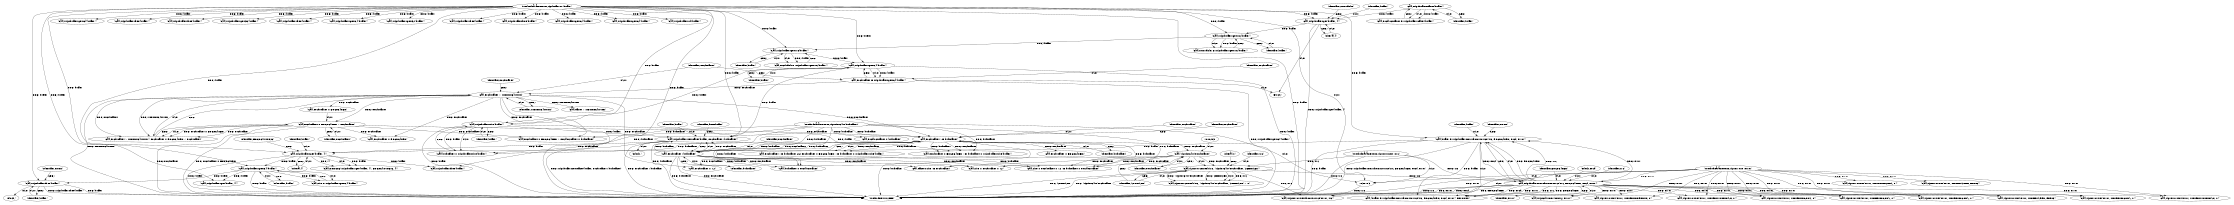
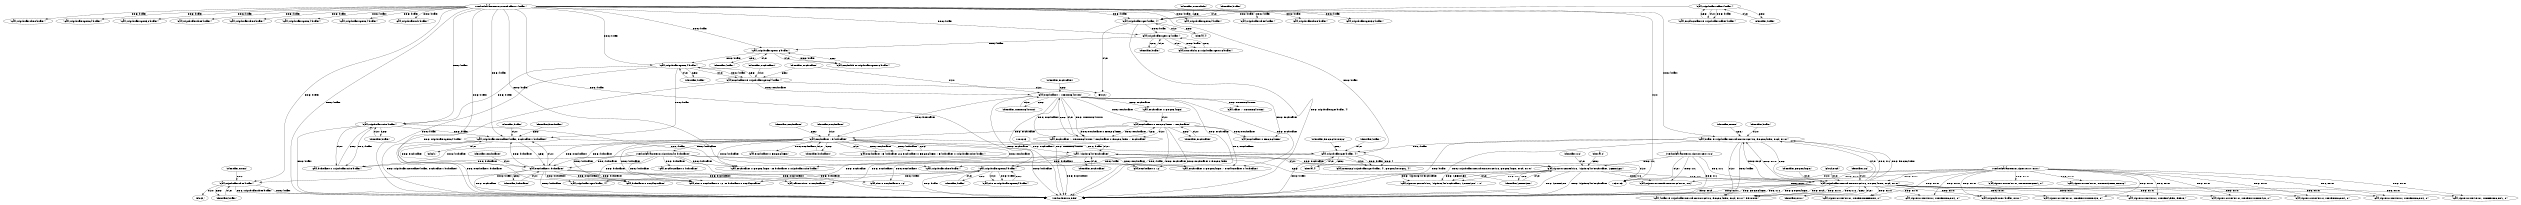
node "(MethodParameterIn,zip_buffer_t *buffer)": label "(MethodParameterIn,zip_buffer_t *buffer)" -> "(MethodParameterIn,num_buffer_t *buffer)"
edge "(Call,eocd_offset > ZIP_INT64_MAX)" -> "(Call,eocd_offset >= buf_offset)": label "DDG: eocd_offset" -> "DDG: free_offset"
edge "(MethodParameterIn,zip_uint64_t buf_offset)" -> "(Call,eocd_offset >= buf_offset)": reversed
edge "(Call,(zip_int64_t)eocd_offset)" -> "(MethodReturn,RET)": added, label "DDG: eocd_offset"
edge "(MethodParameterIn,zip_error_t *error)" -> "(Call,_zip_error_set_from_source(error, src))": label "AST: " -> "DDG: error"
edge "1030103" -> "(Call,_zip_error_set_from_source(error, src))": now "(MethodParameterIn,zip_source_t *src)" -> "(Call,_zip_error_set_from_source(error, src))"
node "(Call,_zip_cdir_new(nentry, error))": label "(Call,_zip_cdir_new(nentry, error))" -> "(Call,_zip_cdir_new(buffer, error))"
